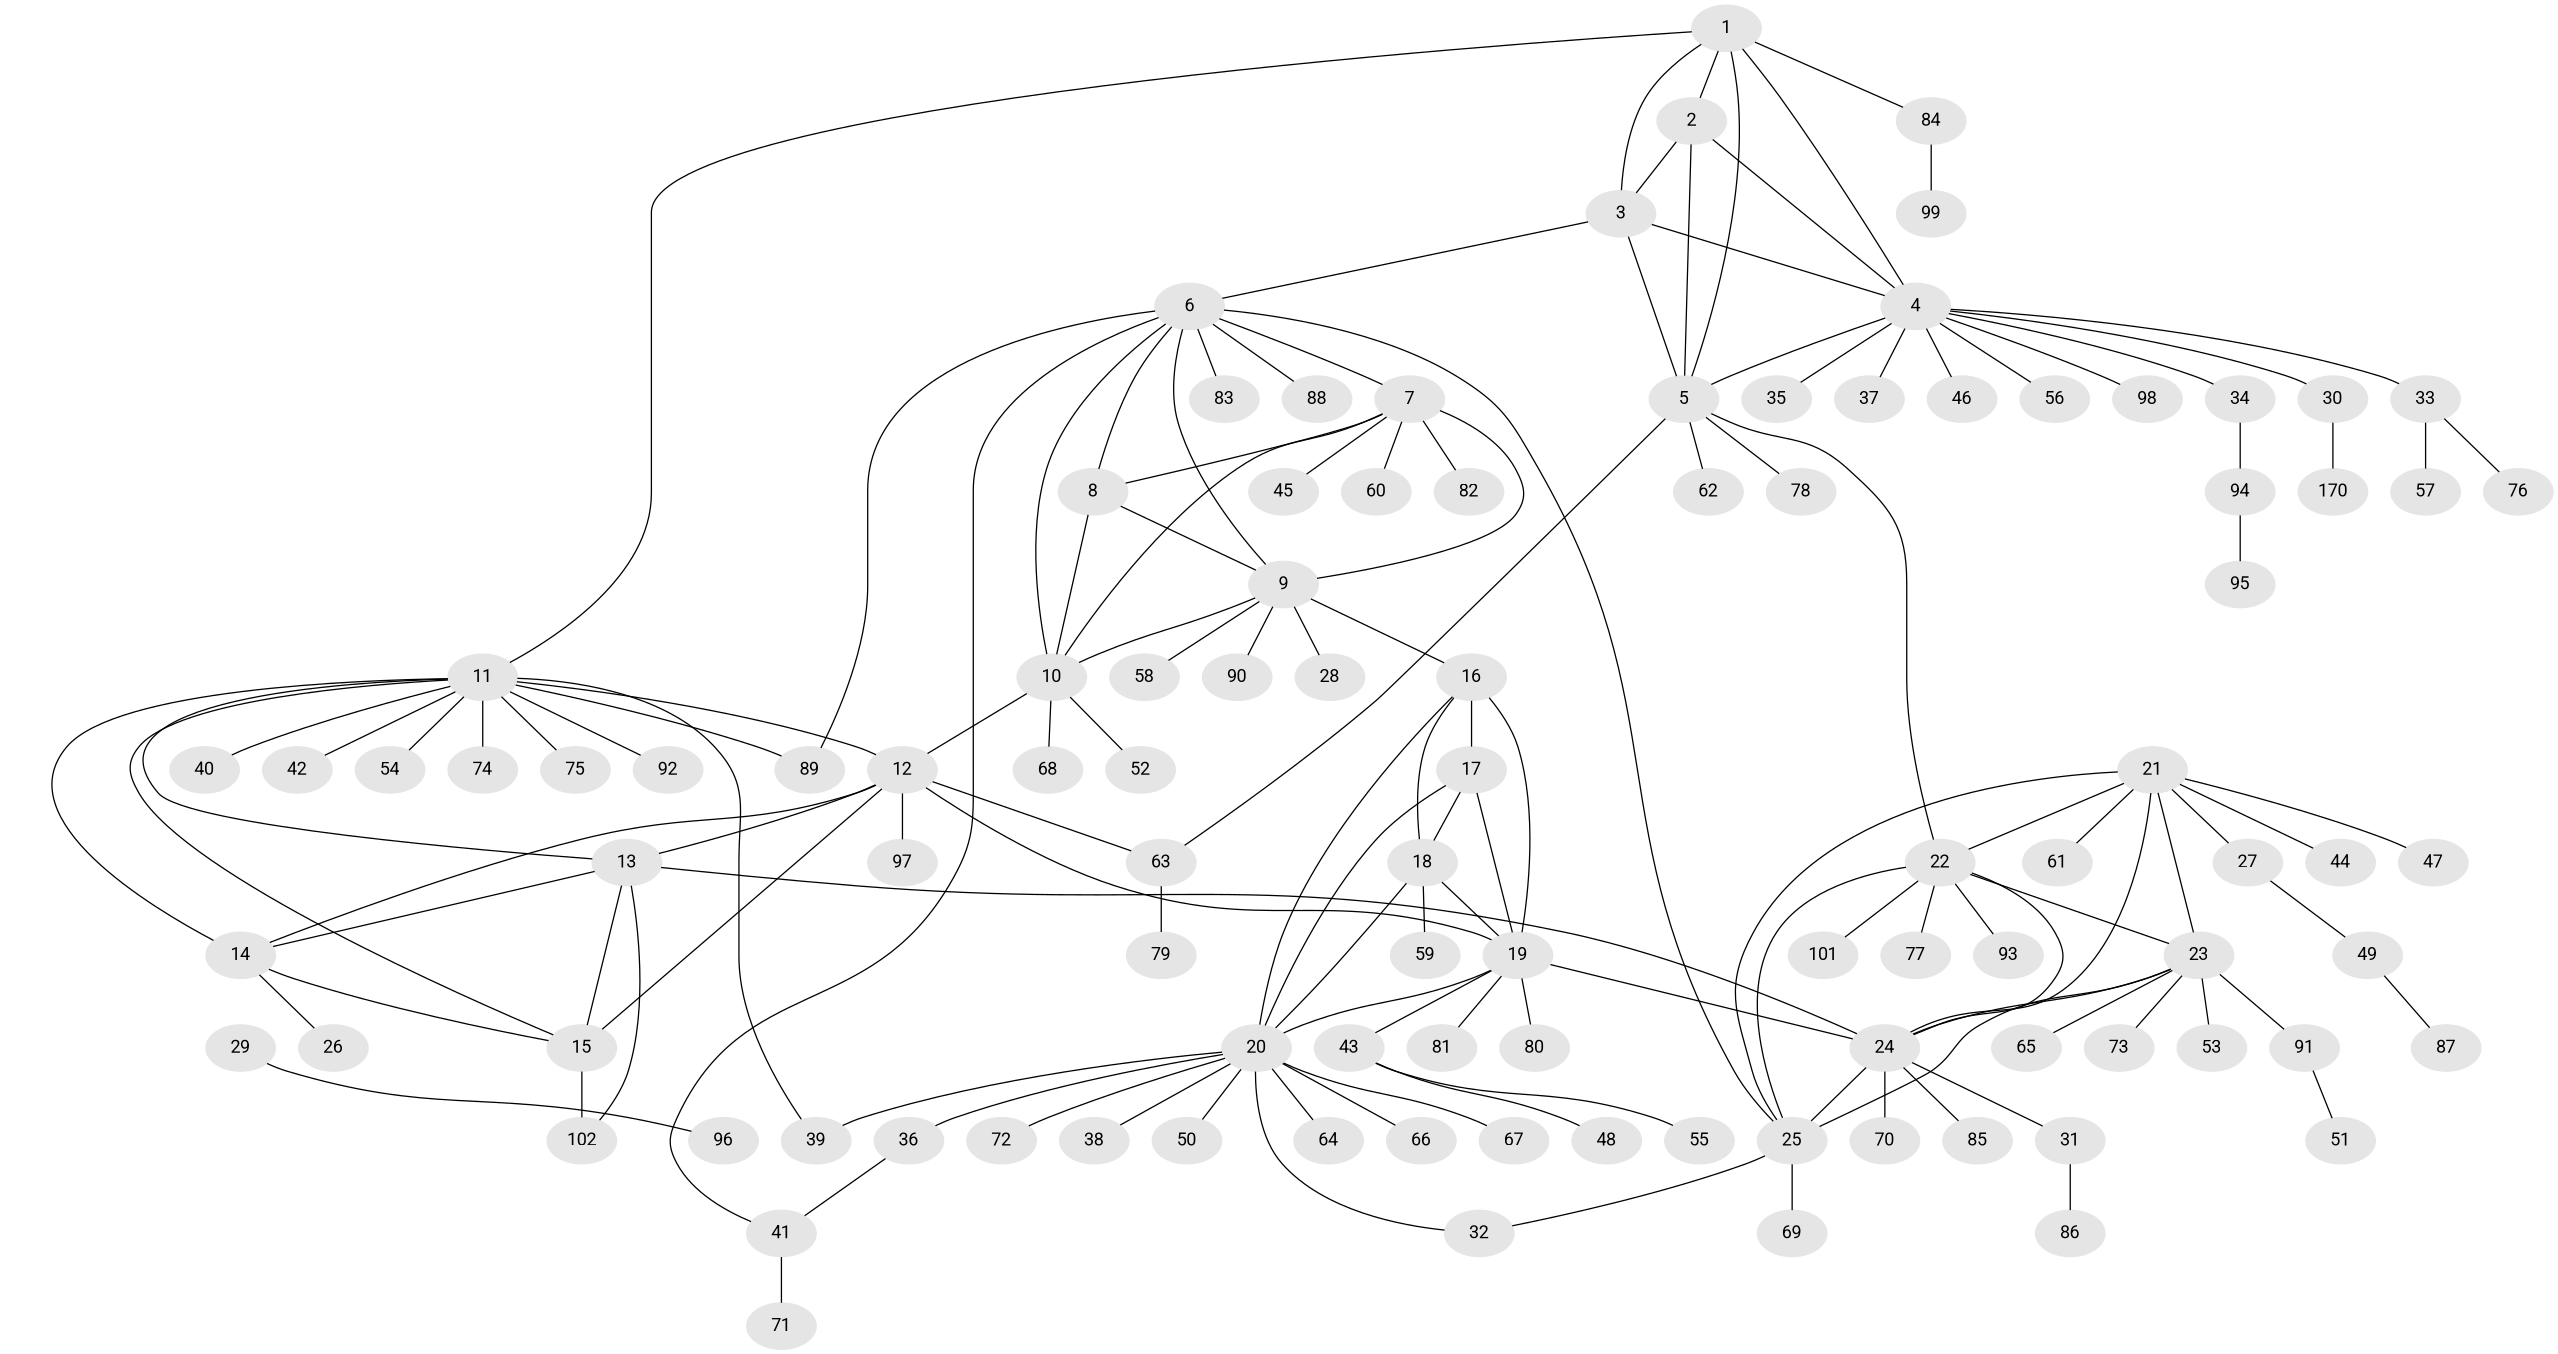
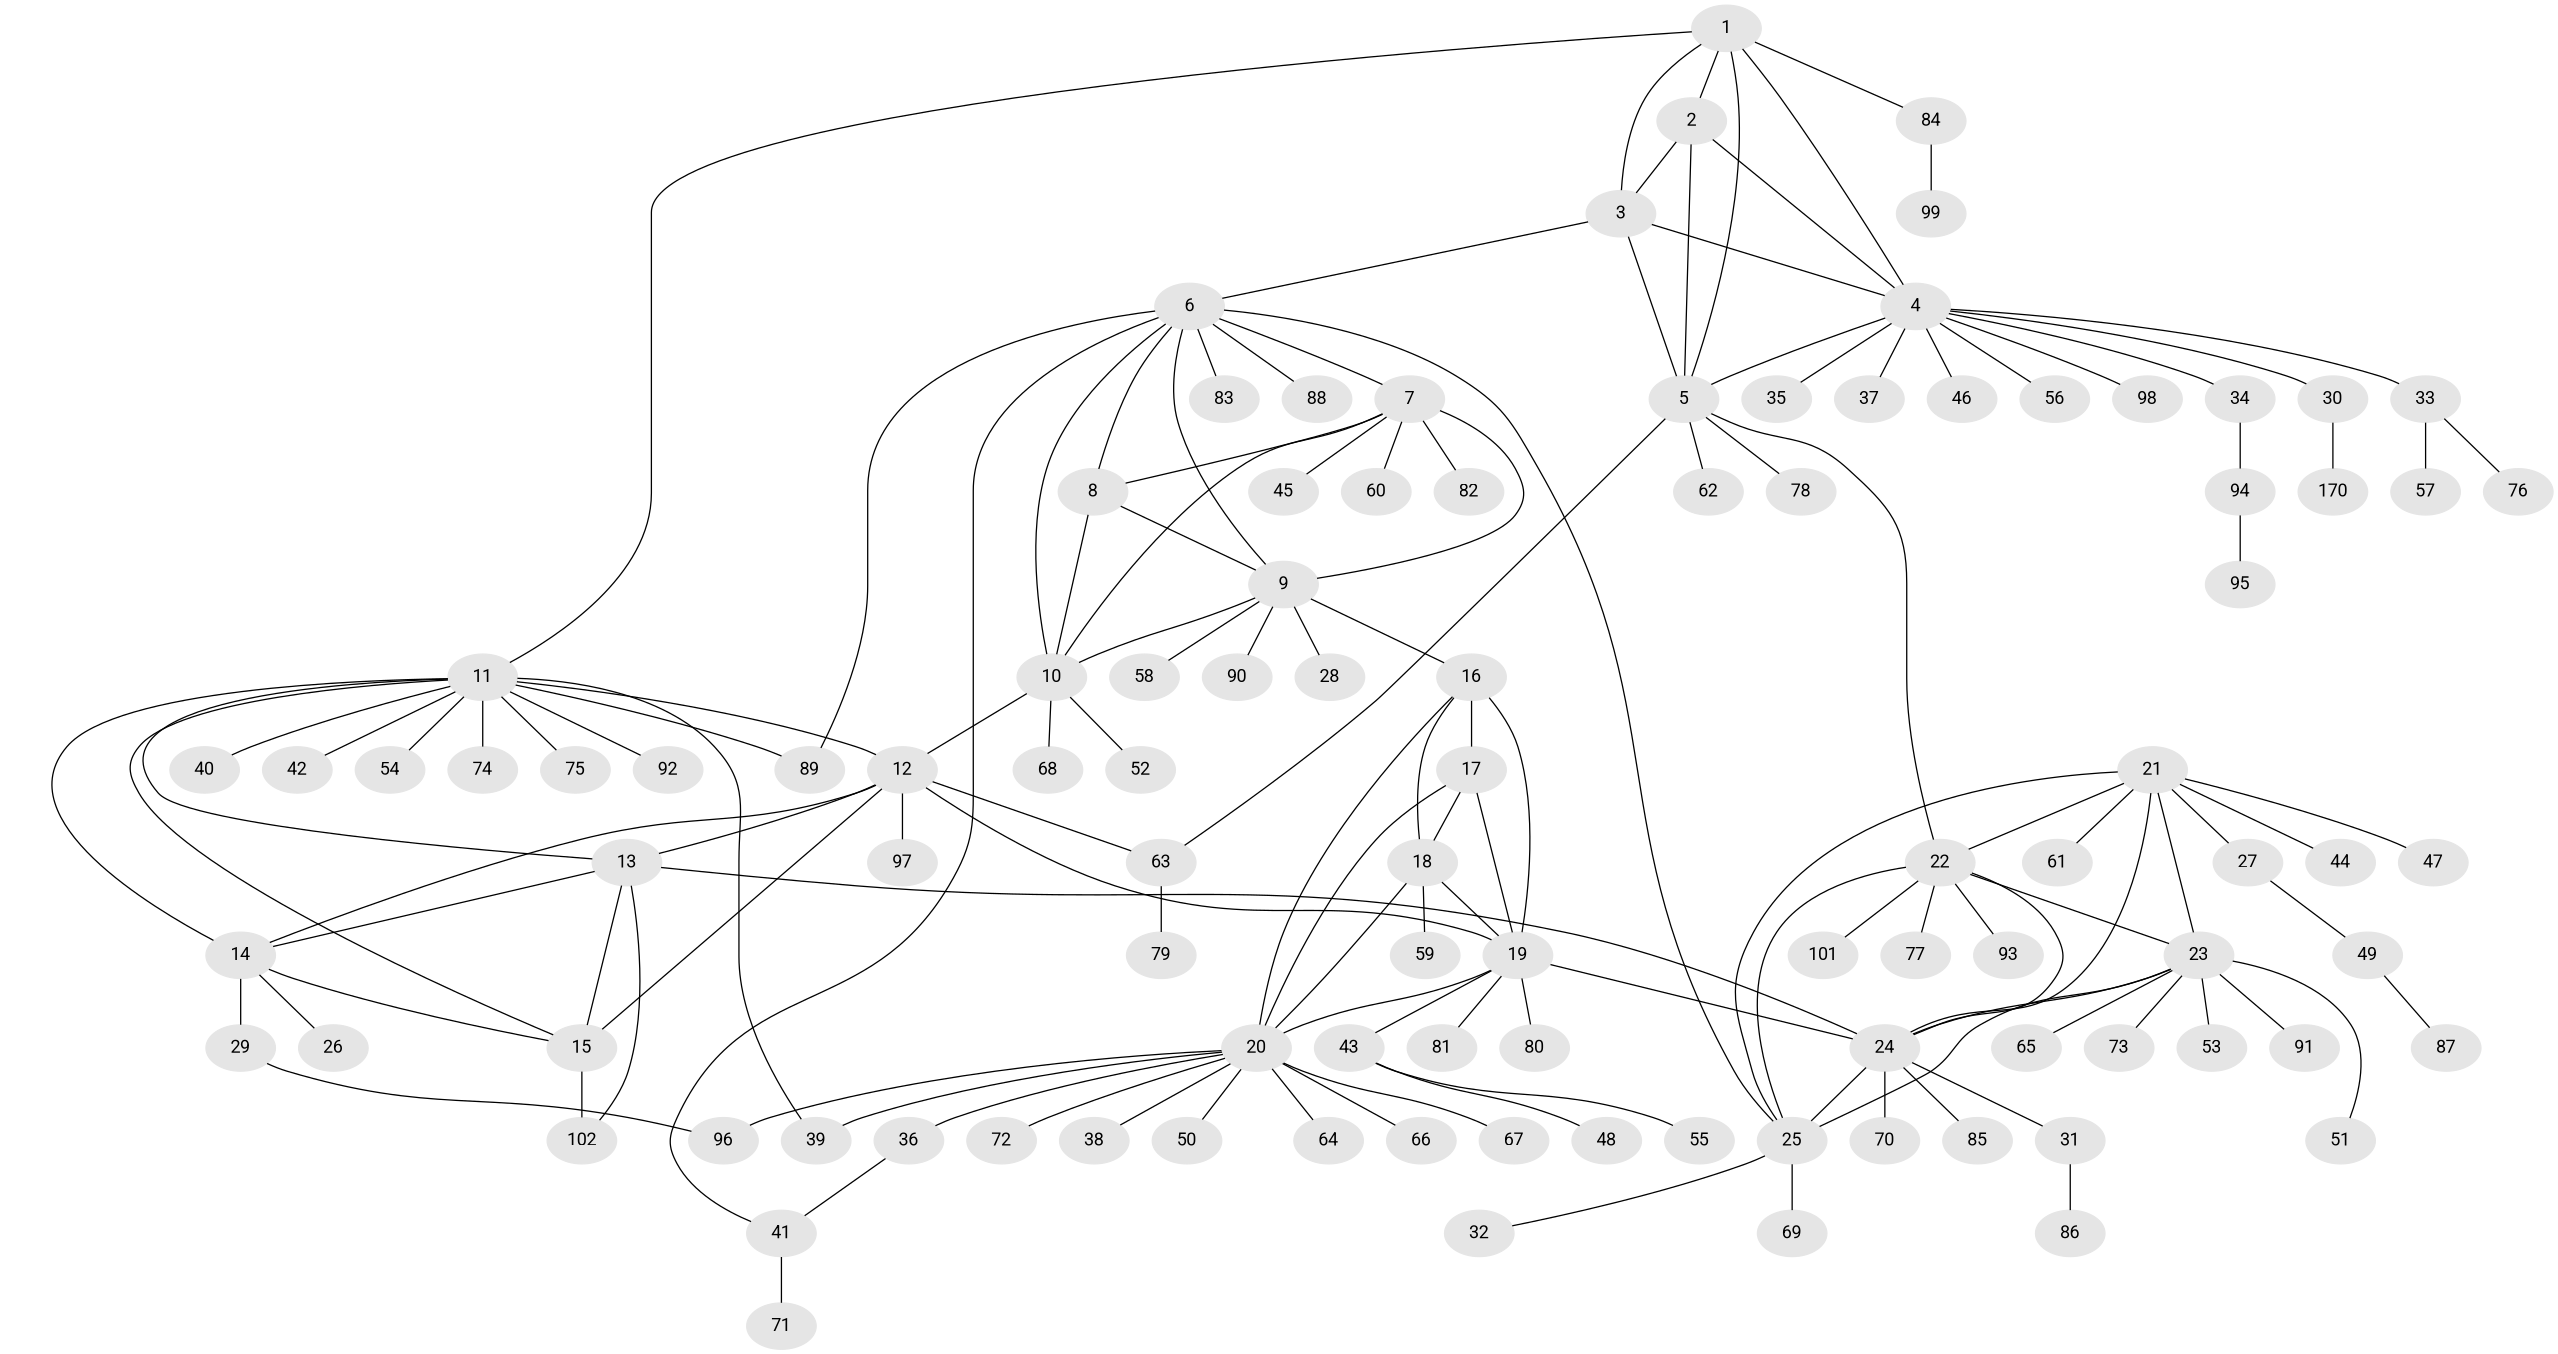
edge "14" -- "29": added
edge "91" -- "51": now "23" -- "51"
edge "20" -- "32": now "20" -- "96"
